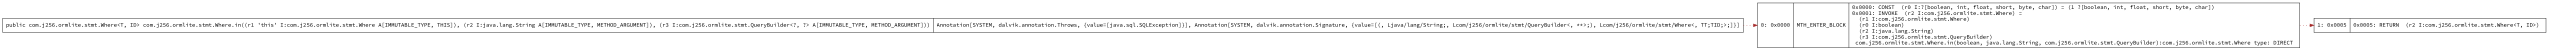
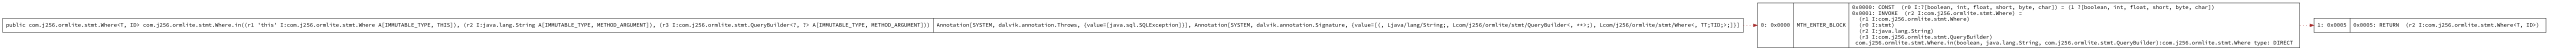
node "0: 0x0000": text "(r0 I:boolean)" -> "(r0 I:stmt)"
